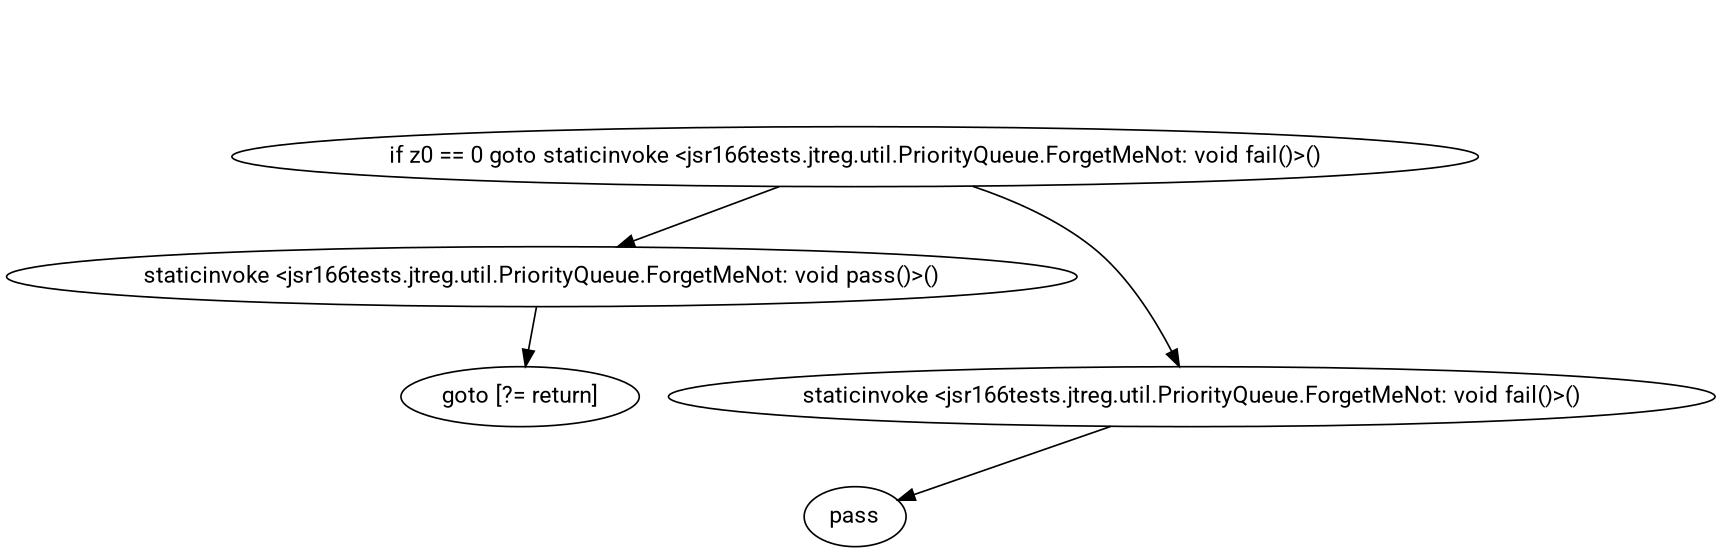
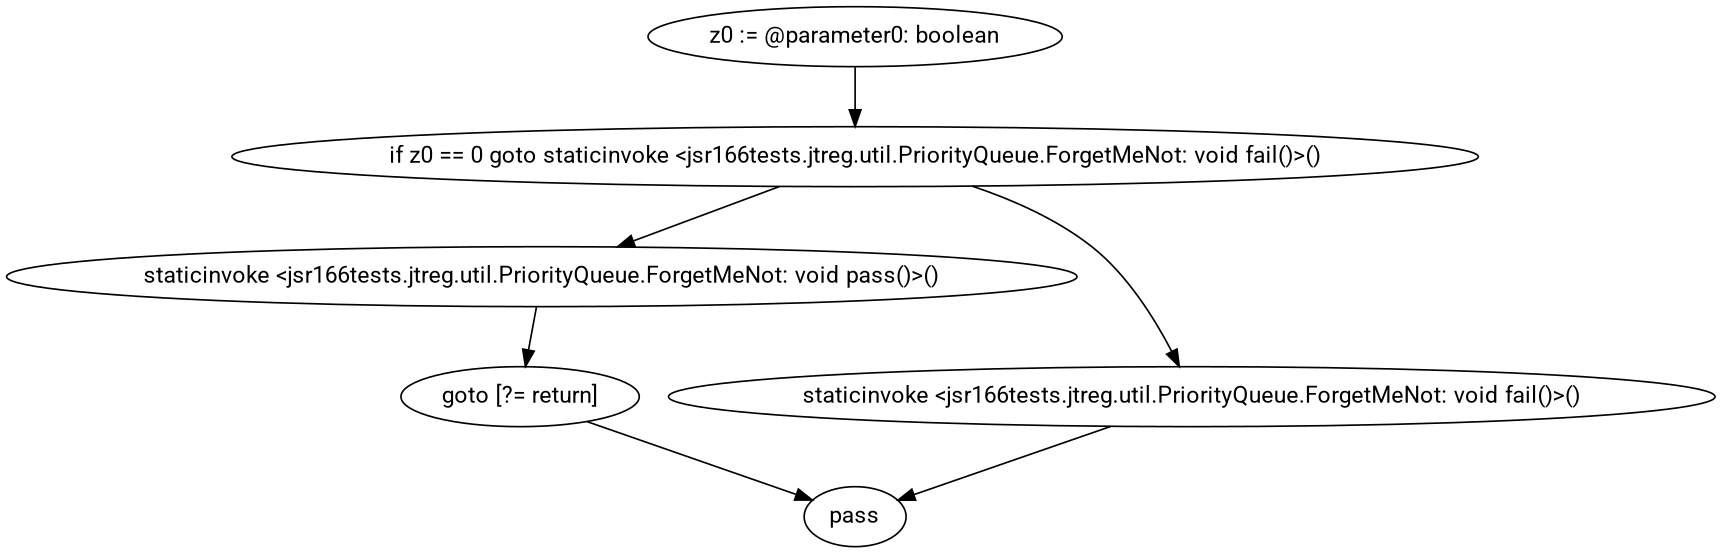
node "z0 := @parameter0: boolean": added
edge "goto [?= return]" -> "pass": added
